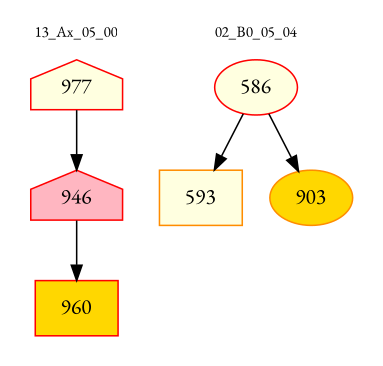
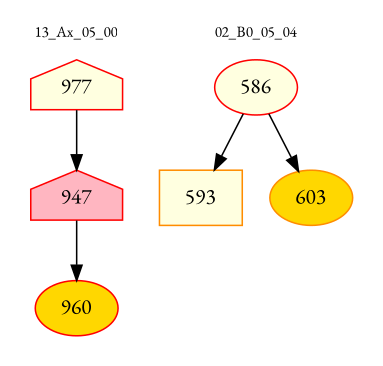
node "946": label "946" -> "947"
node "903": label "903" -> "603"
node "960": shape box -> ellipse
